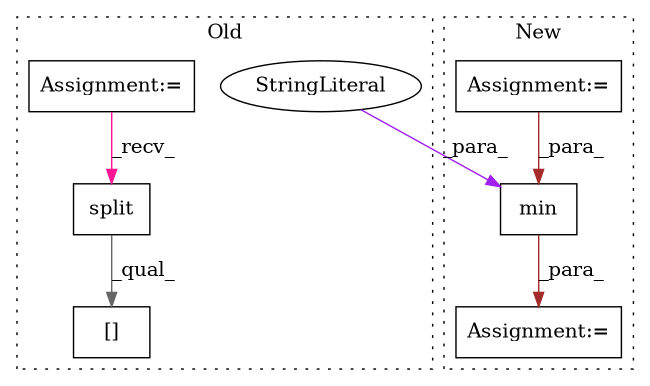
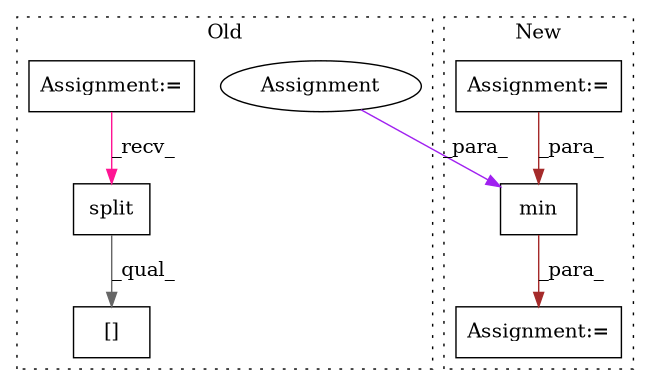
node "StringLiteral": label "StringLiteral" -> "Assignment"
